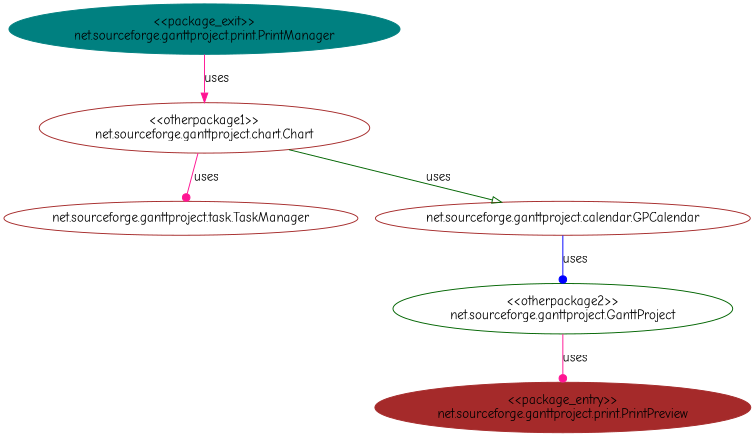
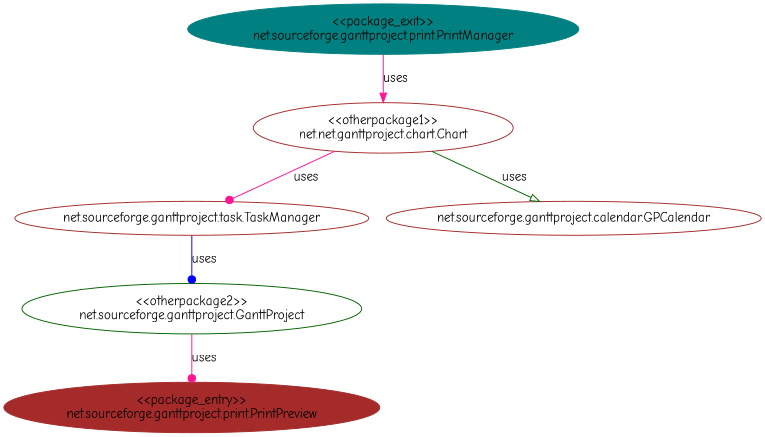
node "<<otherpackage1>> net.sourceforge.ganttproject.chart.Chart": label "<<otherpackage1>> net.sourceforge.ganttproject.chart.Chart" -> "<<otherpackage1>> net.net.ganttproject.chart.Chart"
edge "net.sourceforge.ganttproject.calendar.GPCalendar" -> "<<otherpackage2>> net.sourceforge.ganttproject.GanttProject": now "net.sourceforge.ganttproject.task.TaskManager" -> "<<otherpackage2>> net.sourceforge.ganttproject.GanttProject"
